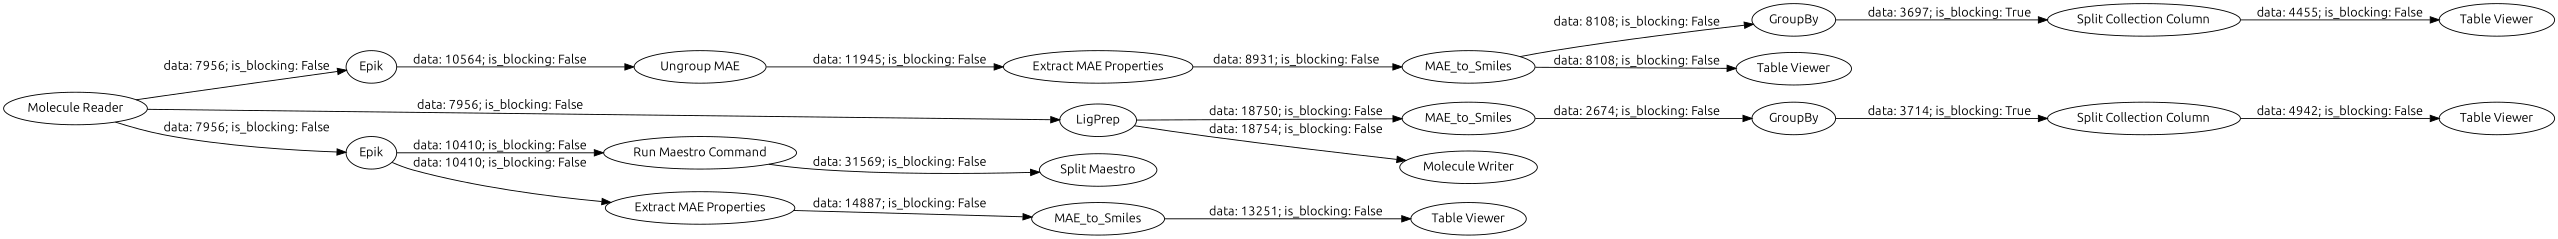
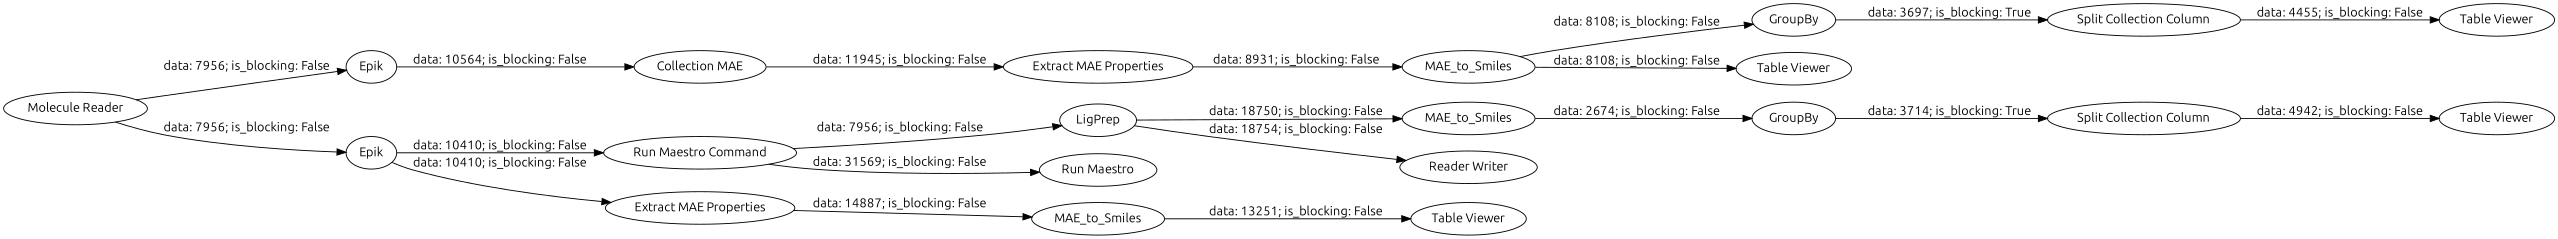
node "Ungroup MAE": label "Ungroup MAE" -> "Collection MAE"
edge "Molecule Reader" -> "LigPrep": now "Run Maestro Command" -> "LigPrep"
node "Molecule Writer": label "Molecule Writer" -> "Reader Writer"
node "Split Maestro": label "Split Maestro" -> "Run Maestro"
